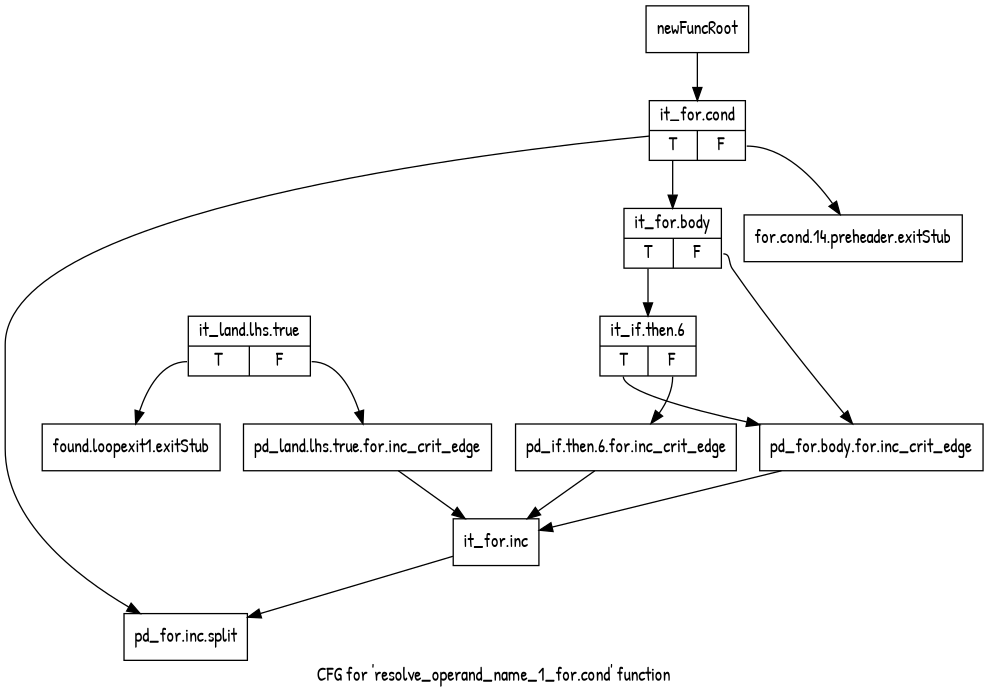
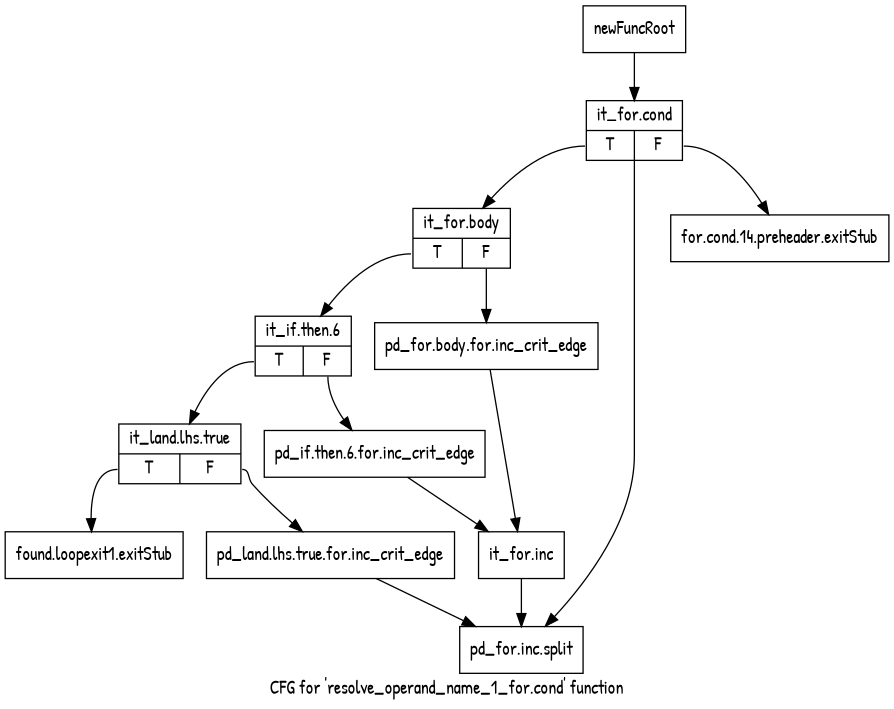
edge "it_if.then.6" -> "pd_for.body.for.inc_crit_edge": now "it_if.then.6" -> "it_land.lhs.true"
edge "pd_land.lhs.true.for.inc_crit_edge" -> "it_for.inc": now "pd_land.lhs.true.for.inc_crit_edge" -> "pd_for.inc.split"
